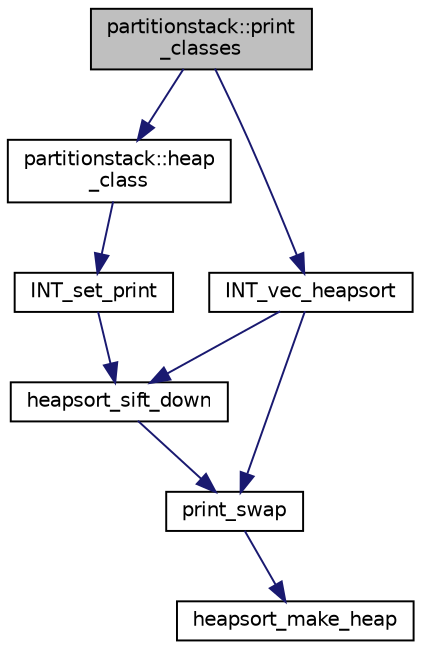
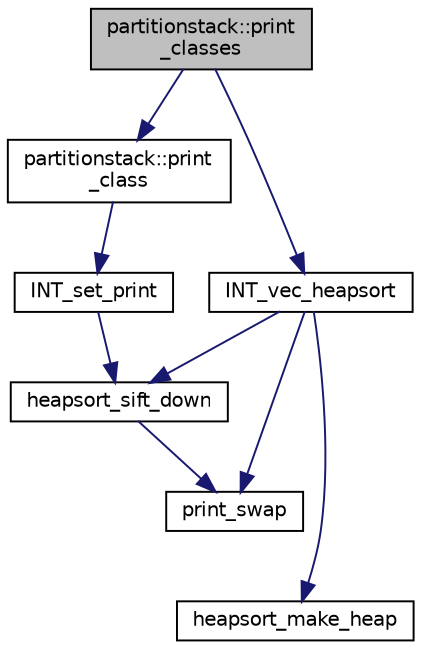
node "partitionstack::heap _class": label "partitionstack::heap _class" -> "partitionstack::print _class"
edge "print_swap" -> "heapsort_make_heap": now "INT_vec_heapsort" -> "heapsort_make_heap"
